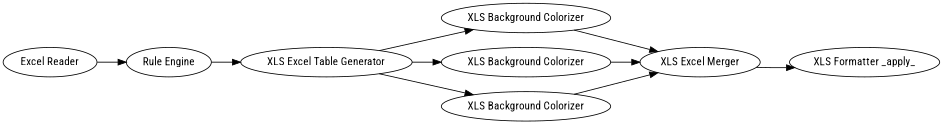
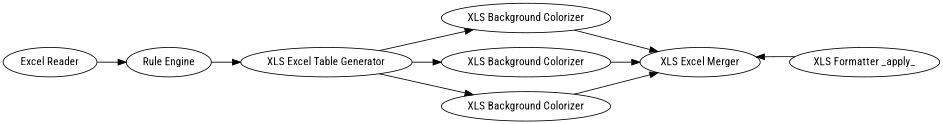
edge "XLS Excel Merger" -> "XLS Formatter _apply_": reversed
